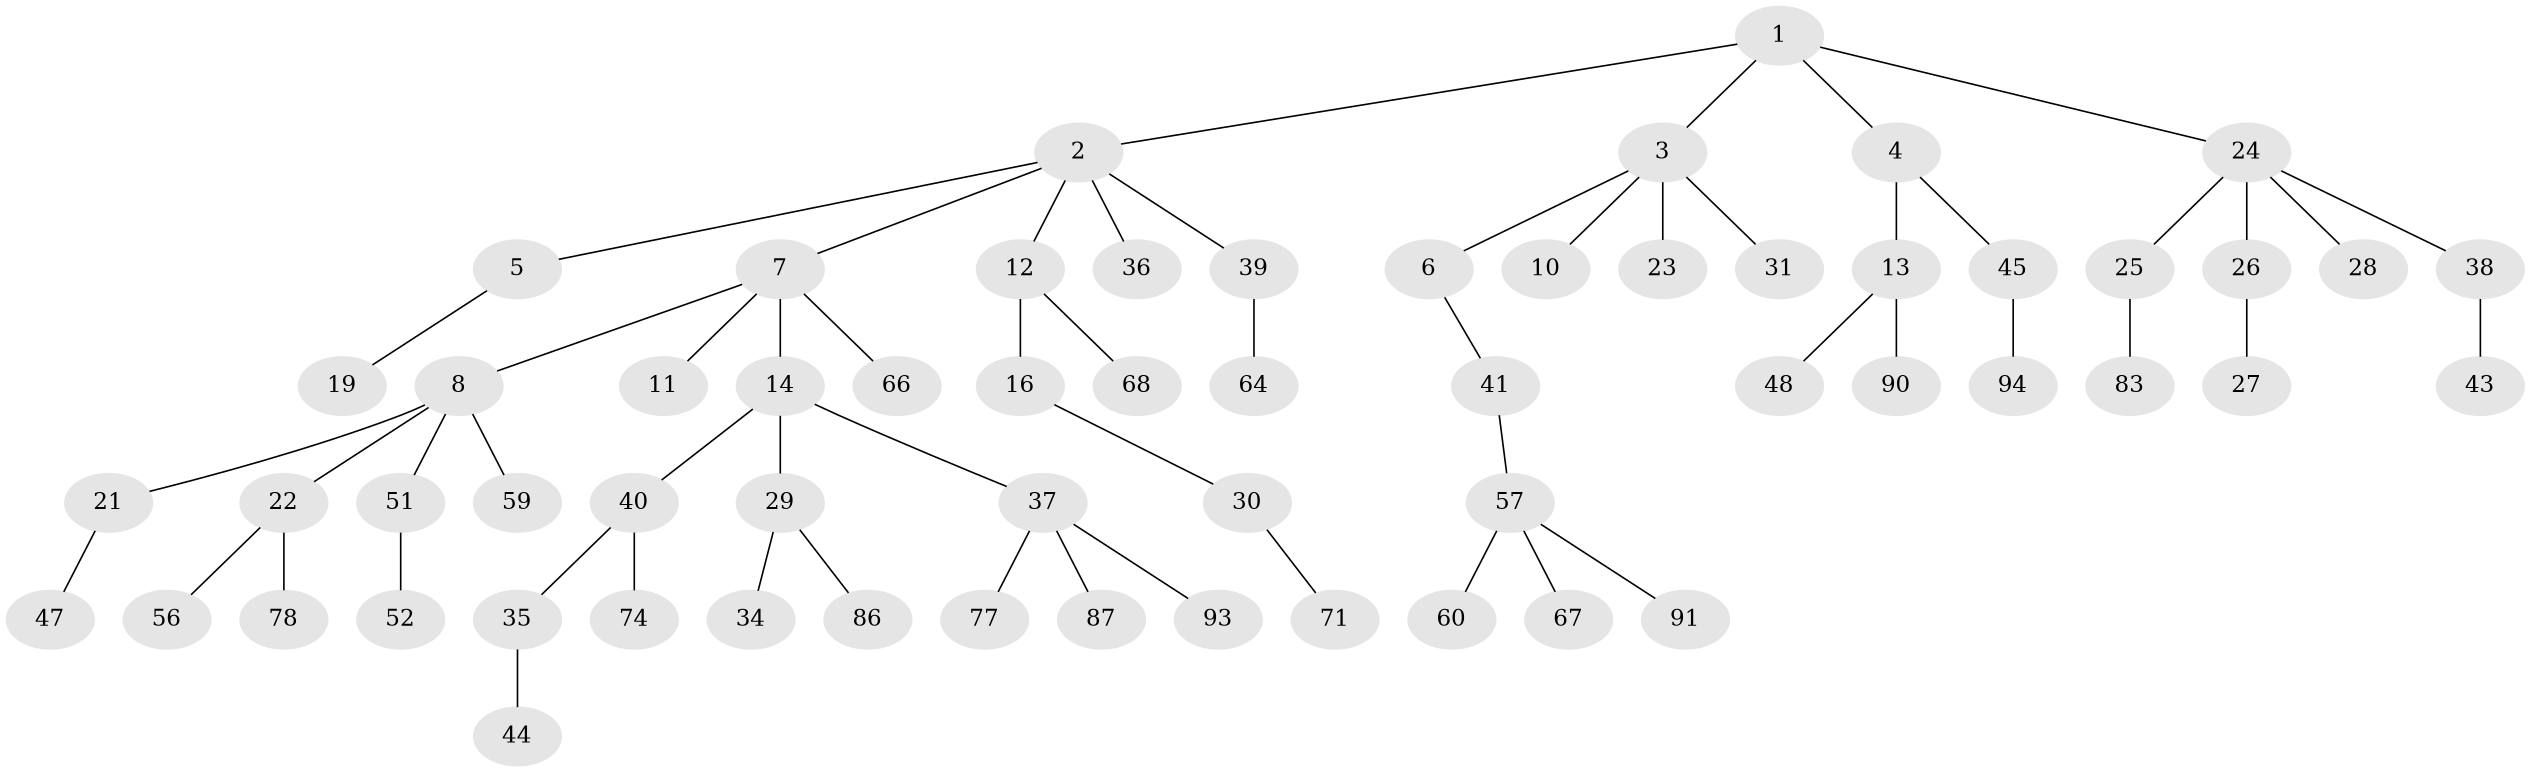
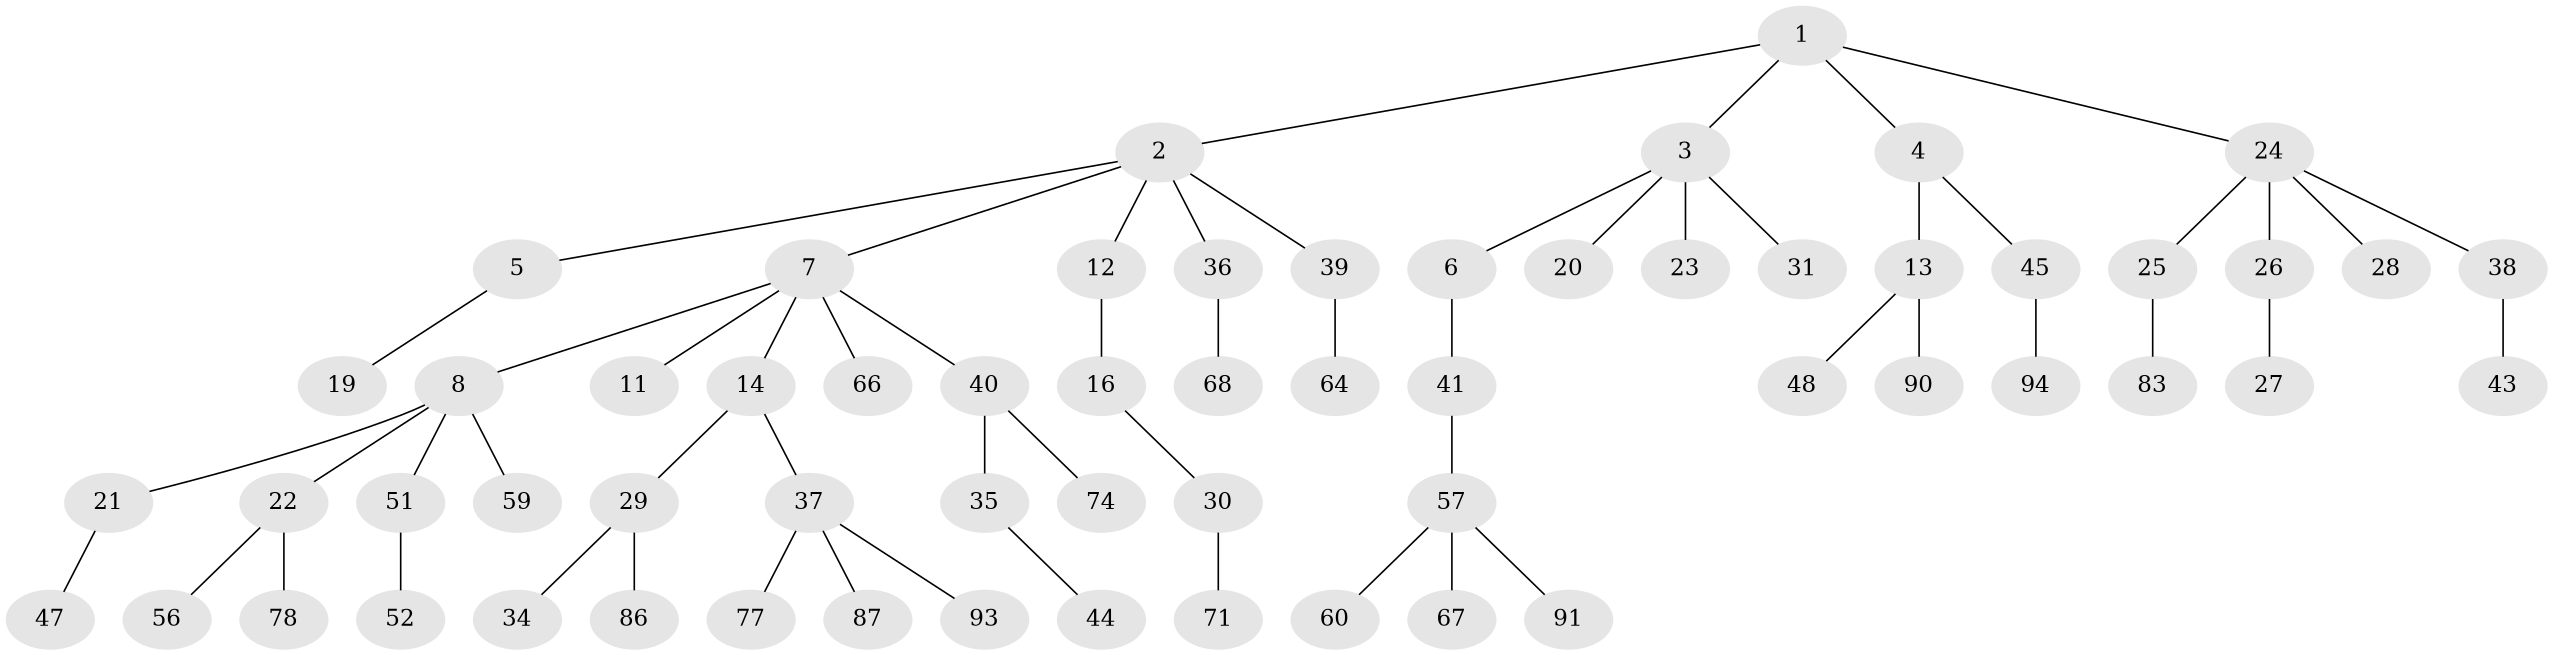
node "10": label "10" -> "20"
edge "12" -- "68": now "36" -- "68"
edge "14" -- "40": now "7" -- "40"
